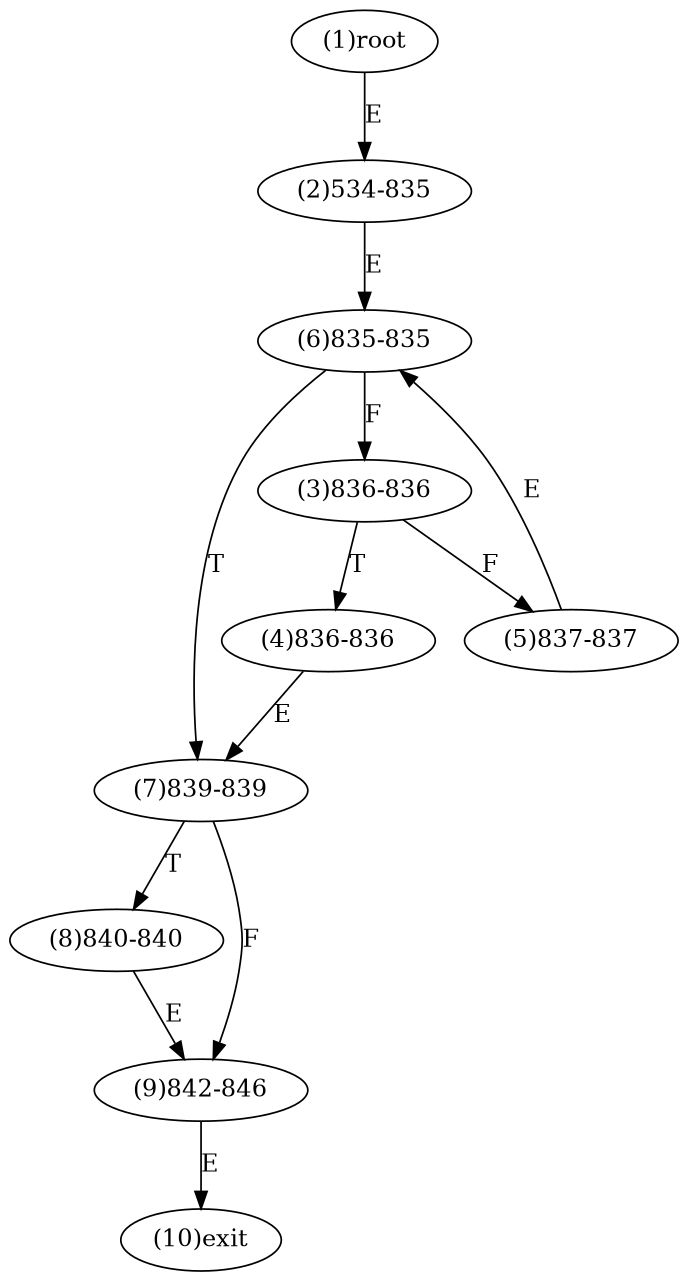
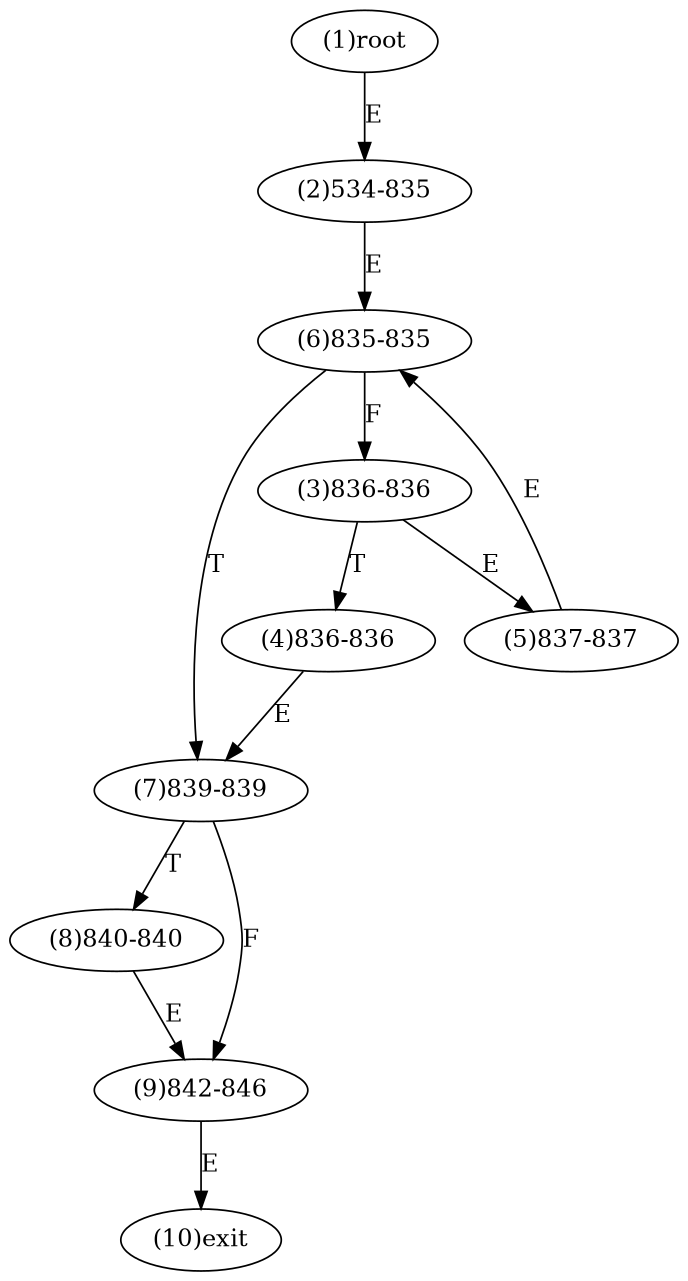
edge "(3)836-836" -> "(5)837-837": label "F" -> "E"
